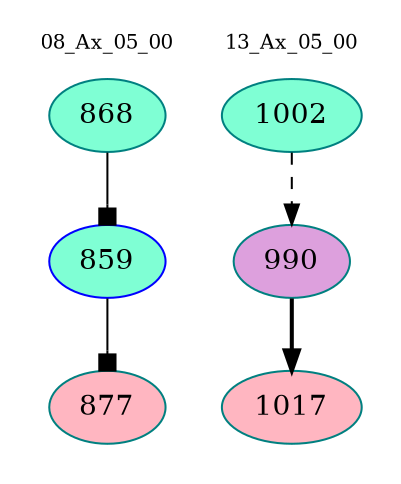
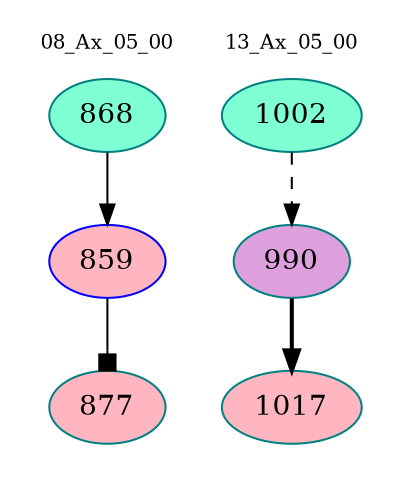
edge "868" -> "859": arrowhead box -> normal
node "859": fillcolor aquamarine -> lightpink
